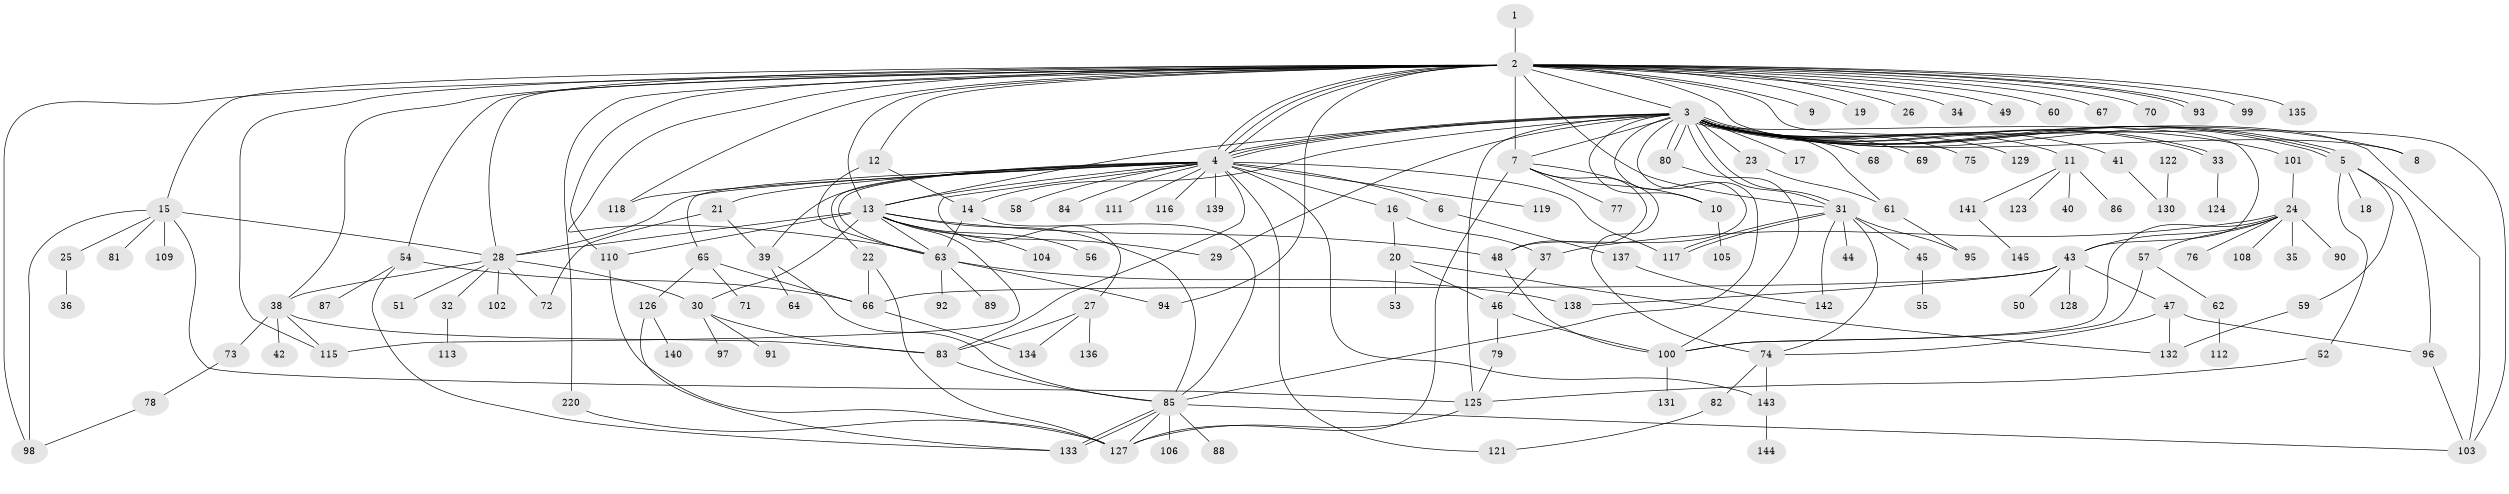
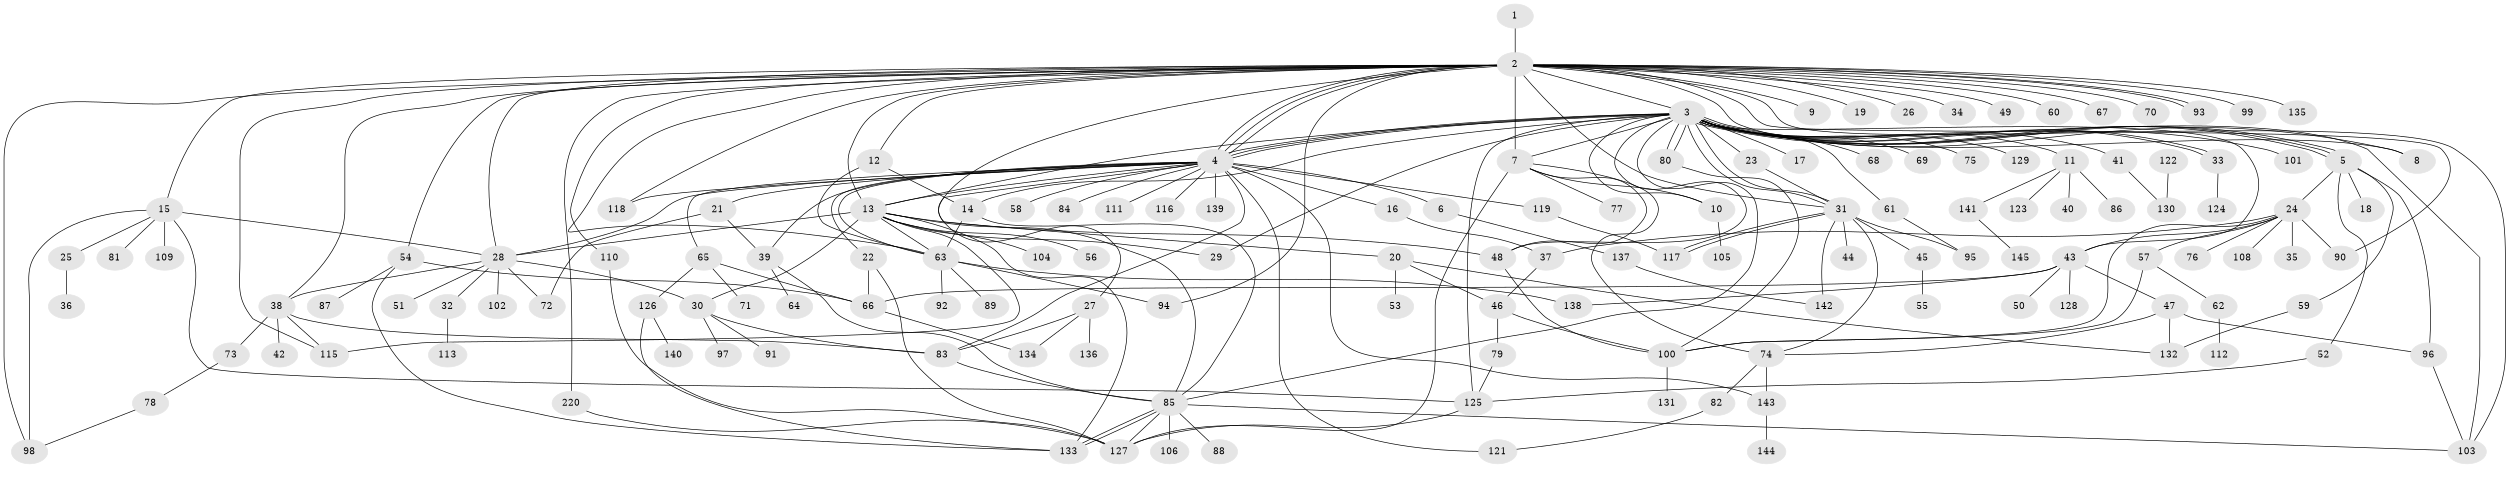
edge "2" -- "90": added
edge "4" -- "117": now "119" -- "117"
edge "23" -- "61": now "23" -- "31"
edge "101" -- "24": now "5" -- "24"
edge "16" -- "20": now "2" -- "20"
edge "13" -- "110": now "13" -- "133"
